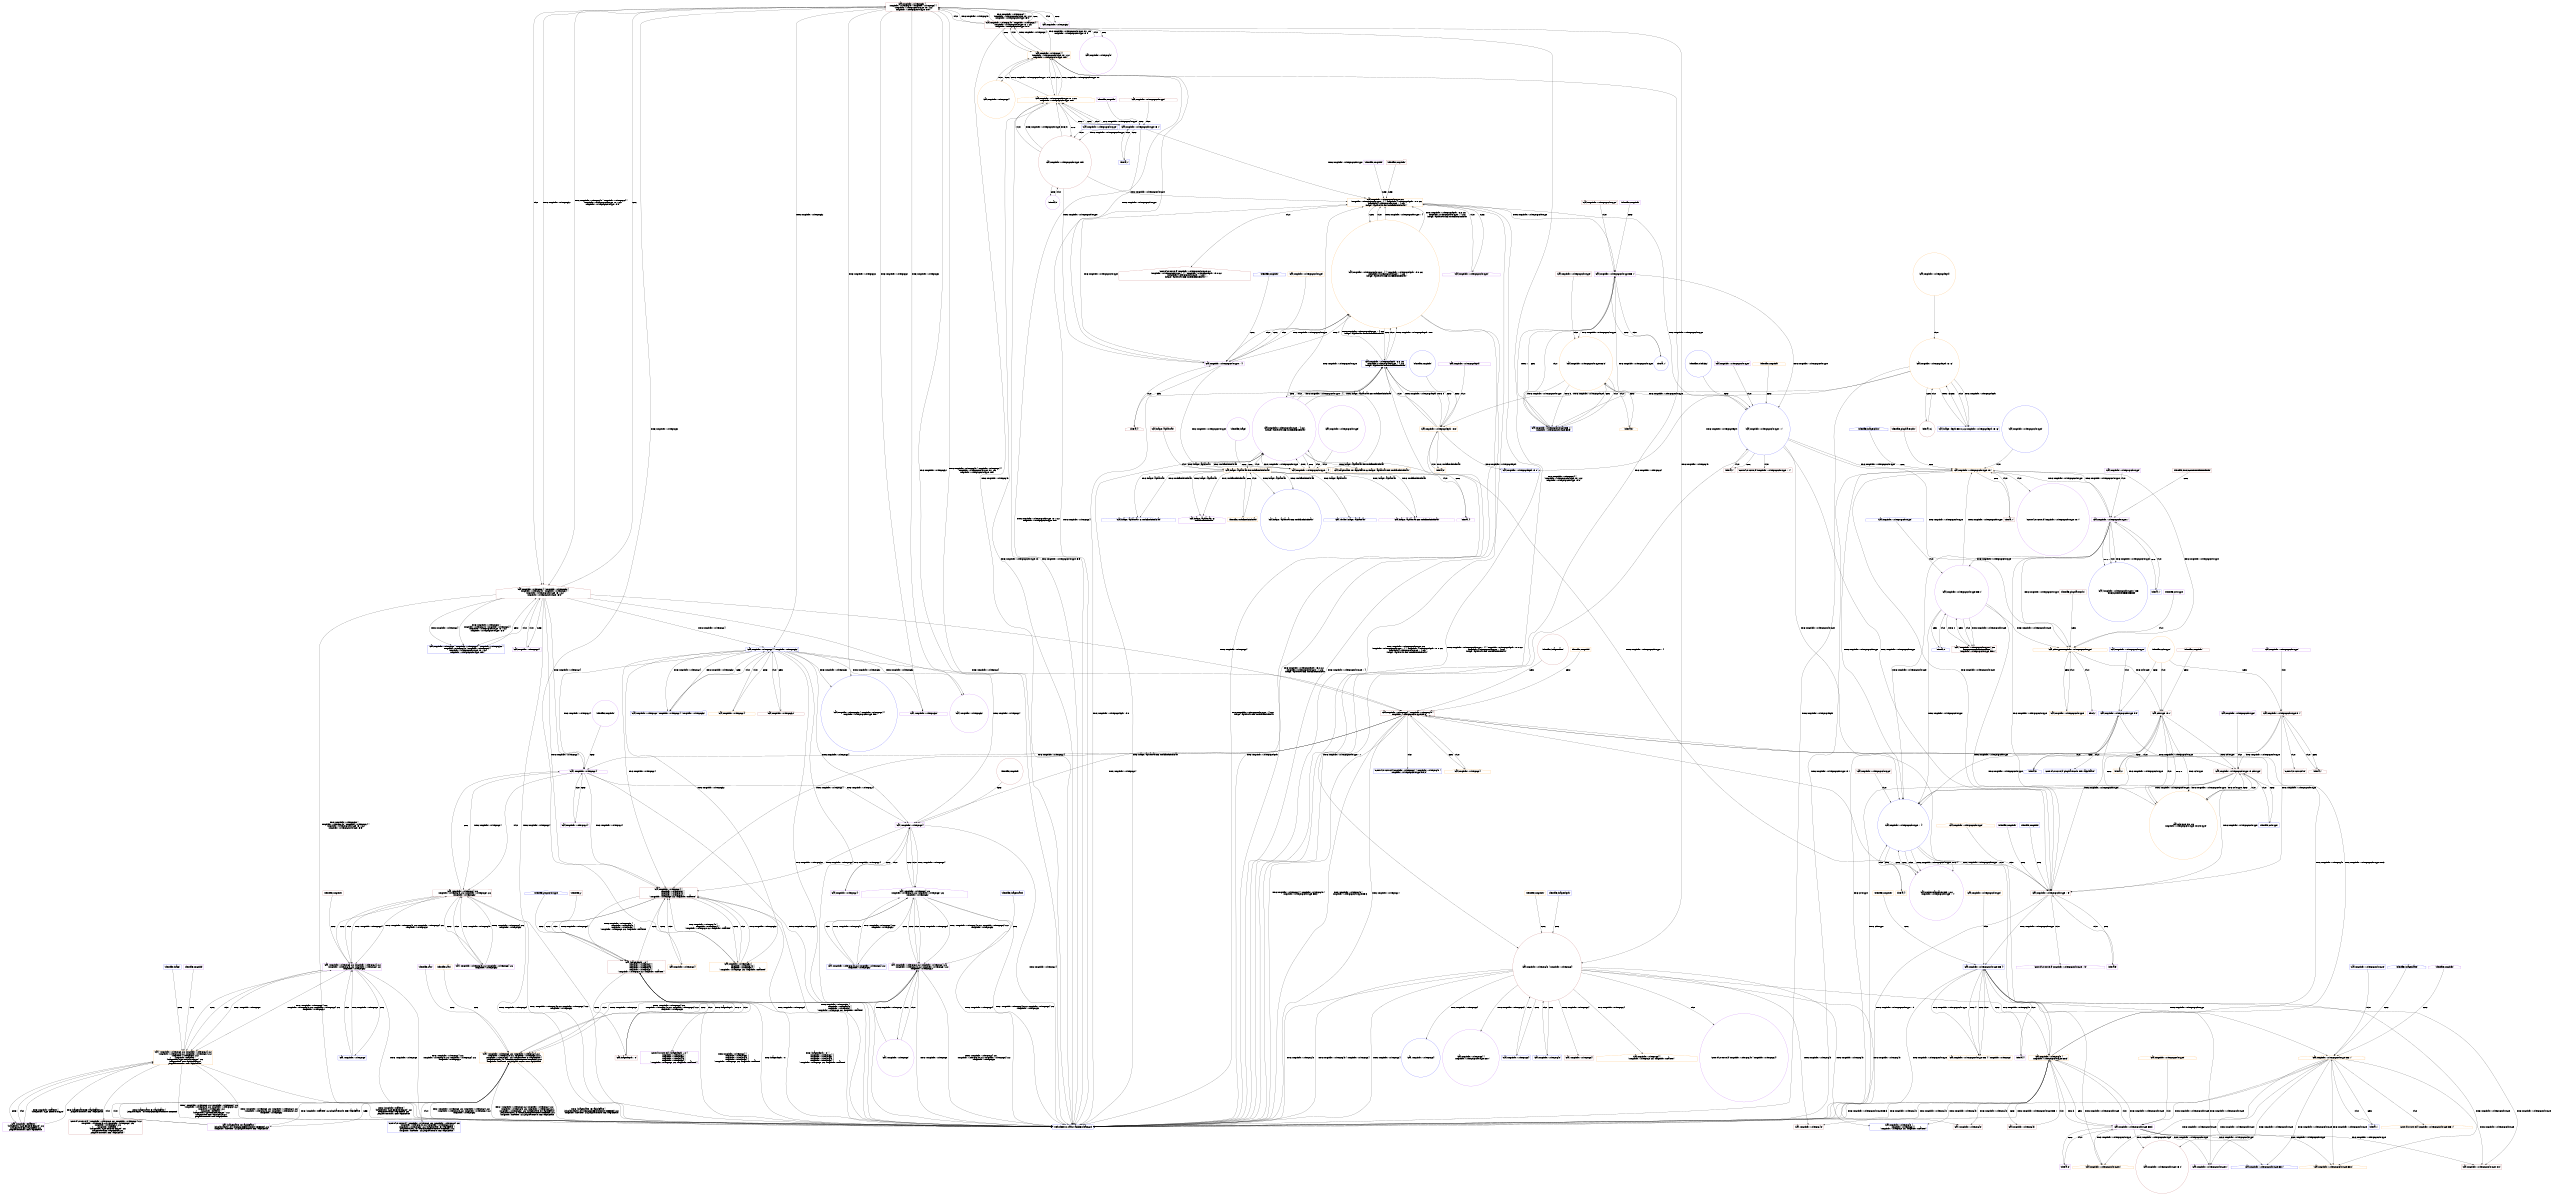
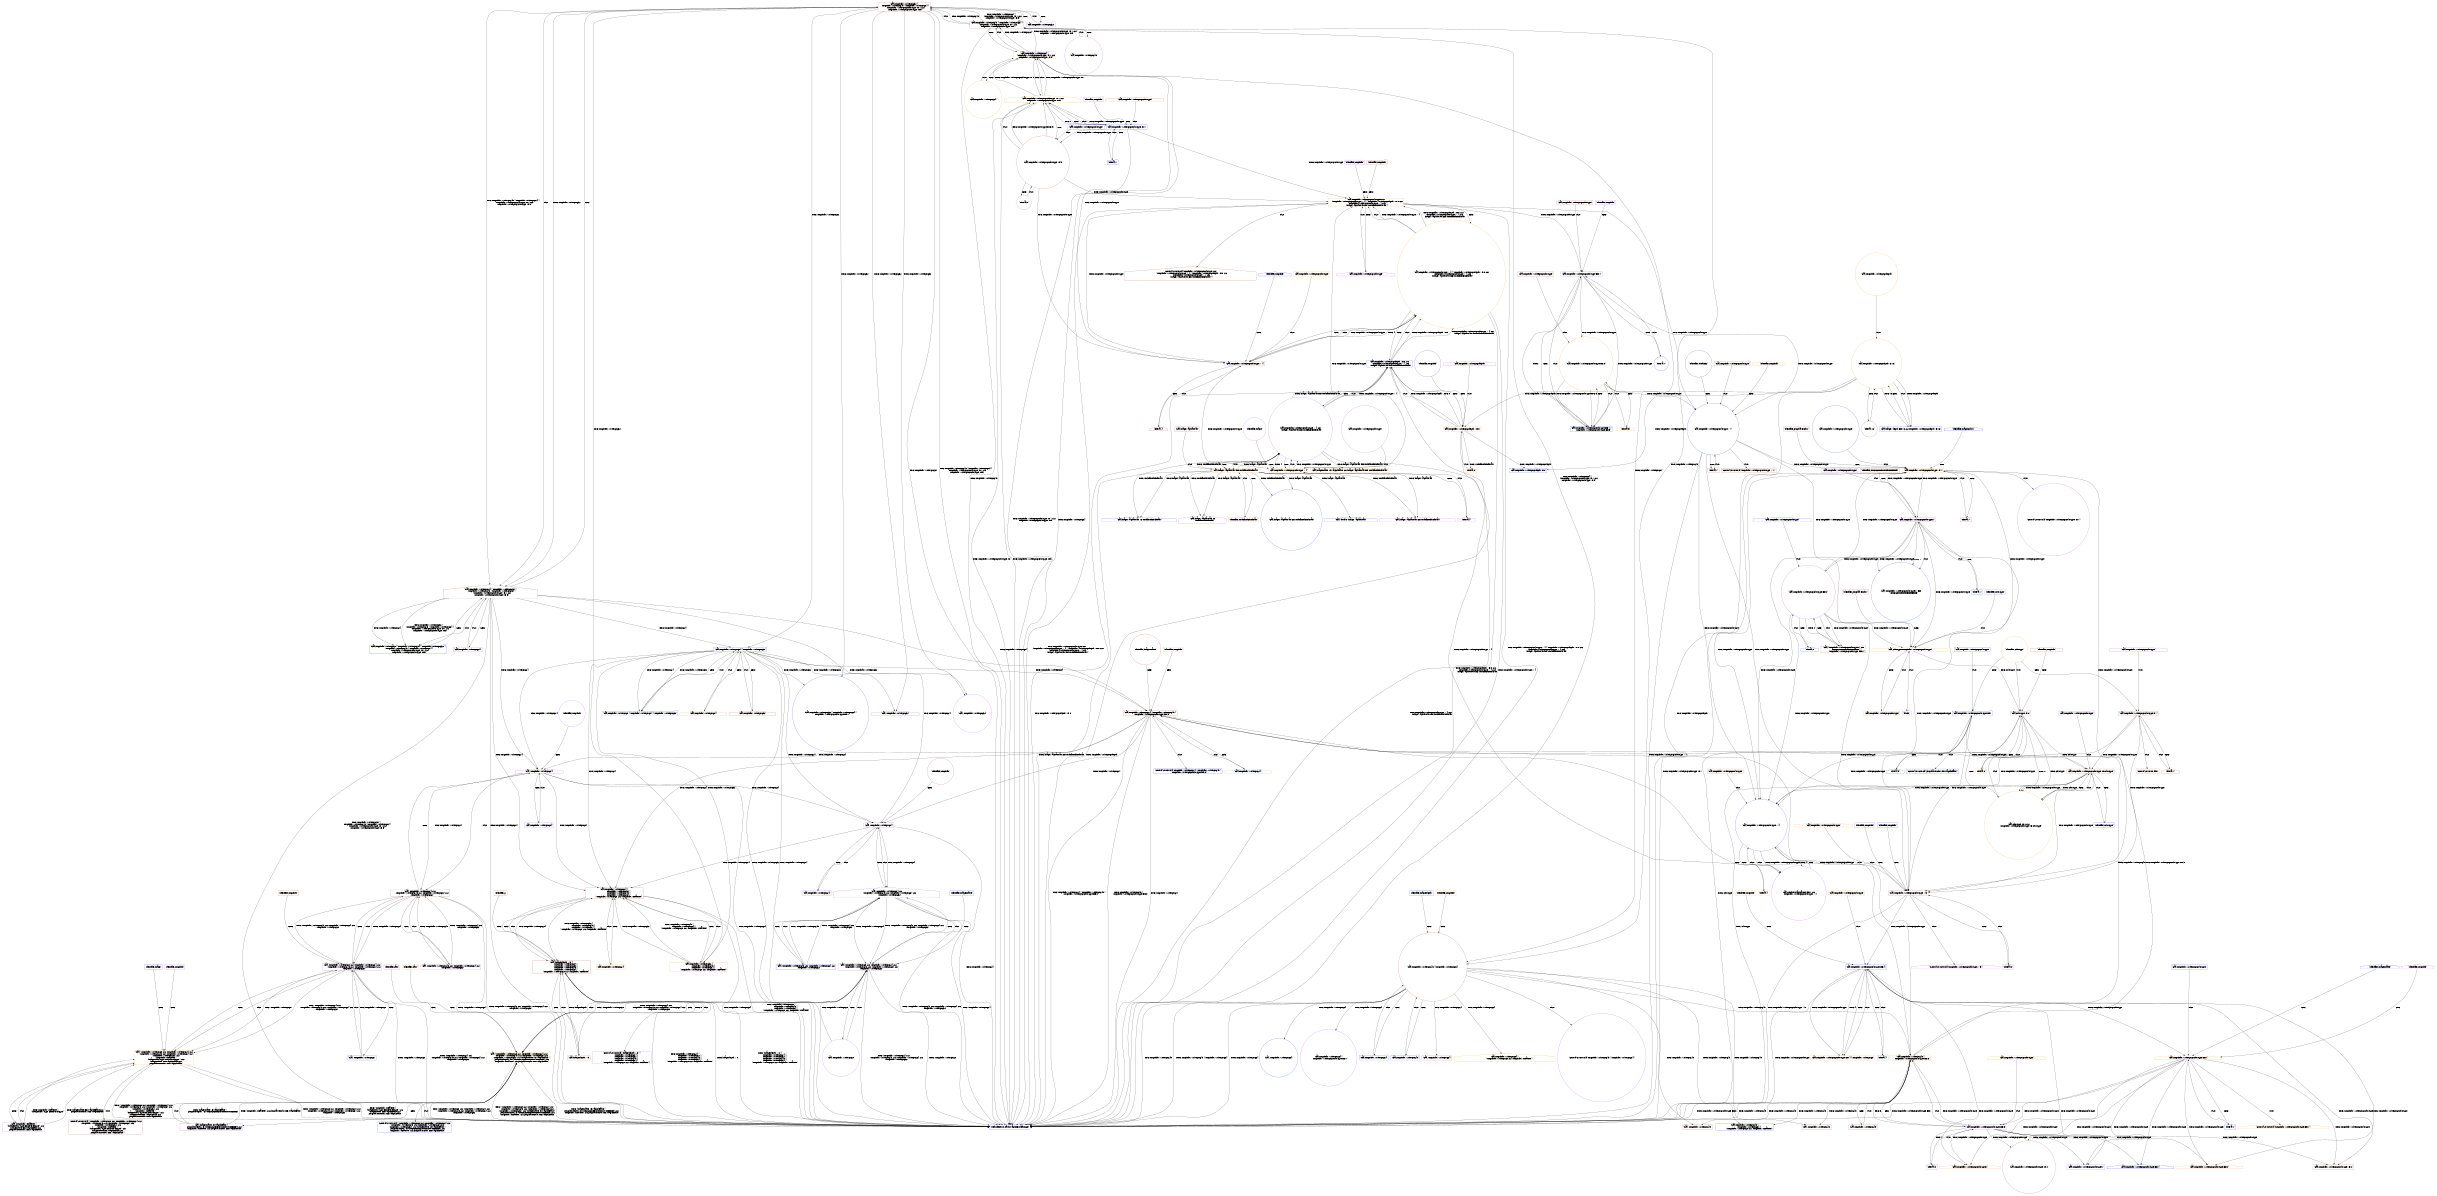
node "(Identifier,ping_color_type)": removed
edge "(Call,mng_info->write_png_colortype == 3)" -> "(Literal,3)": label "CFG: " -> "DDG: 4"
